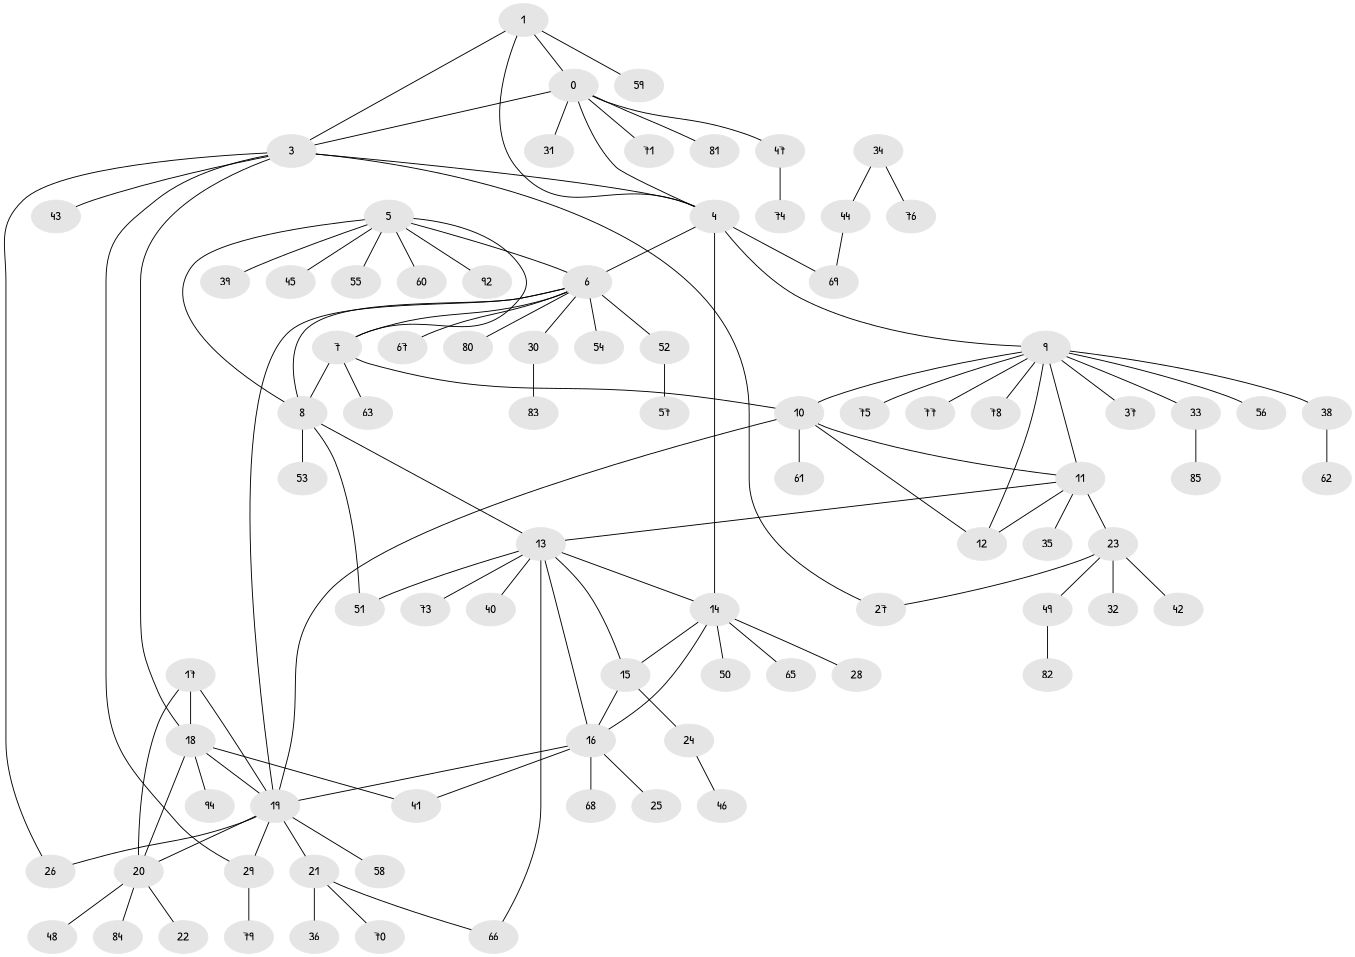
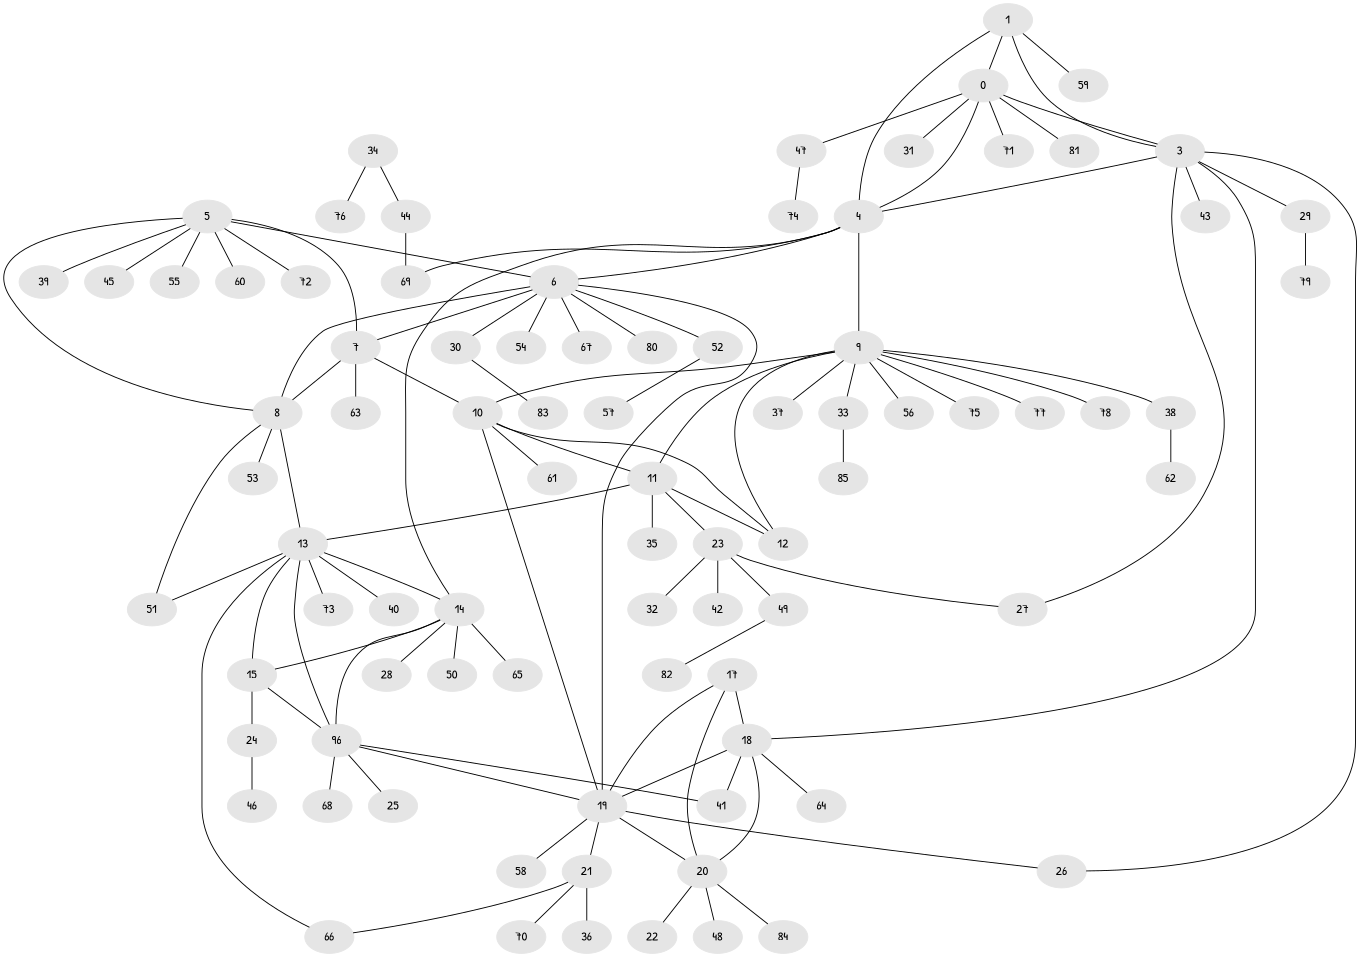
node "92": label "92" -> "72"
node "16": label "16" -> "96"
node "94": label "94" -> "64"
edge "19" -- "29": removed
